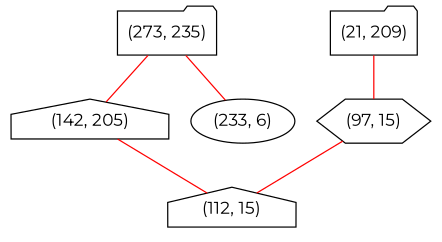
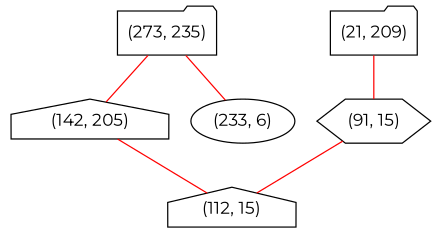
node "(97, 15)": label "(97, 15)" -> "(91, 15)"
